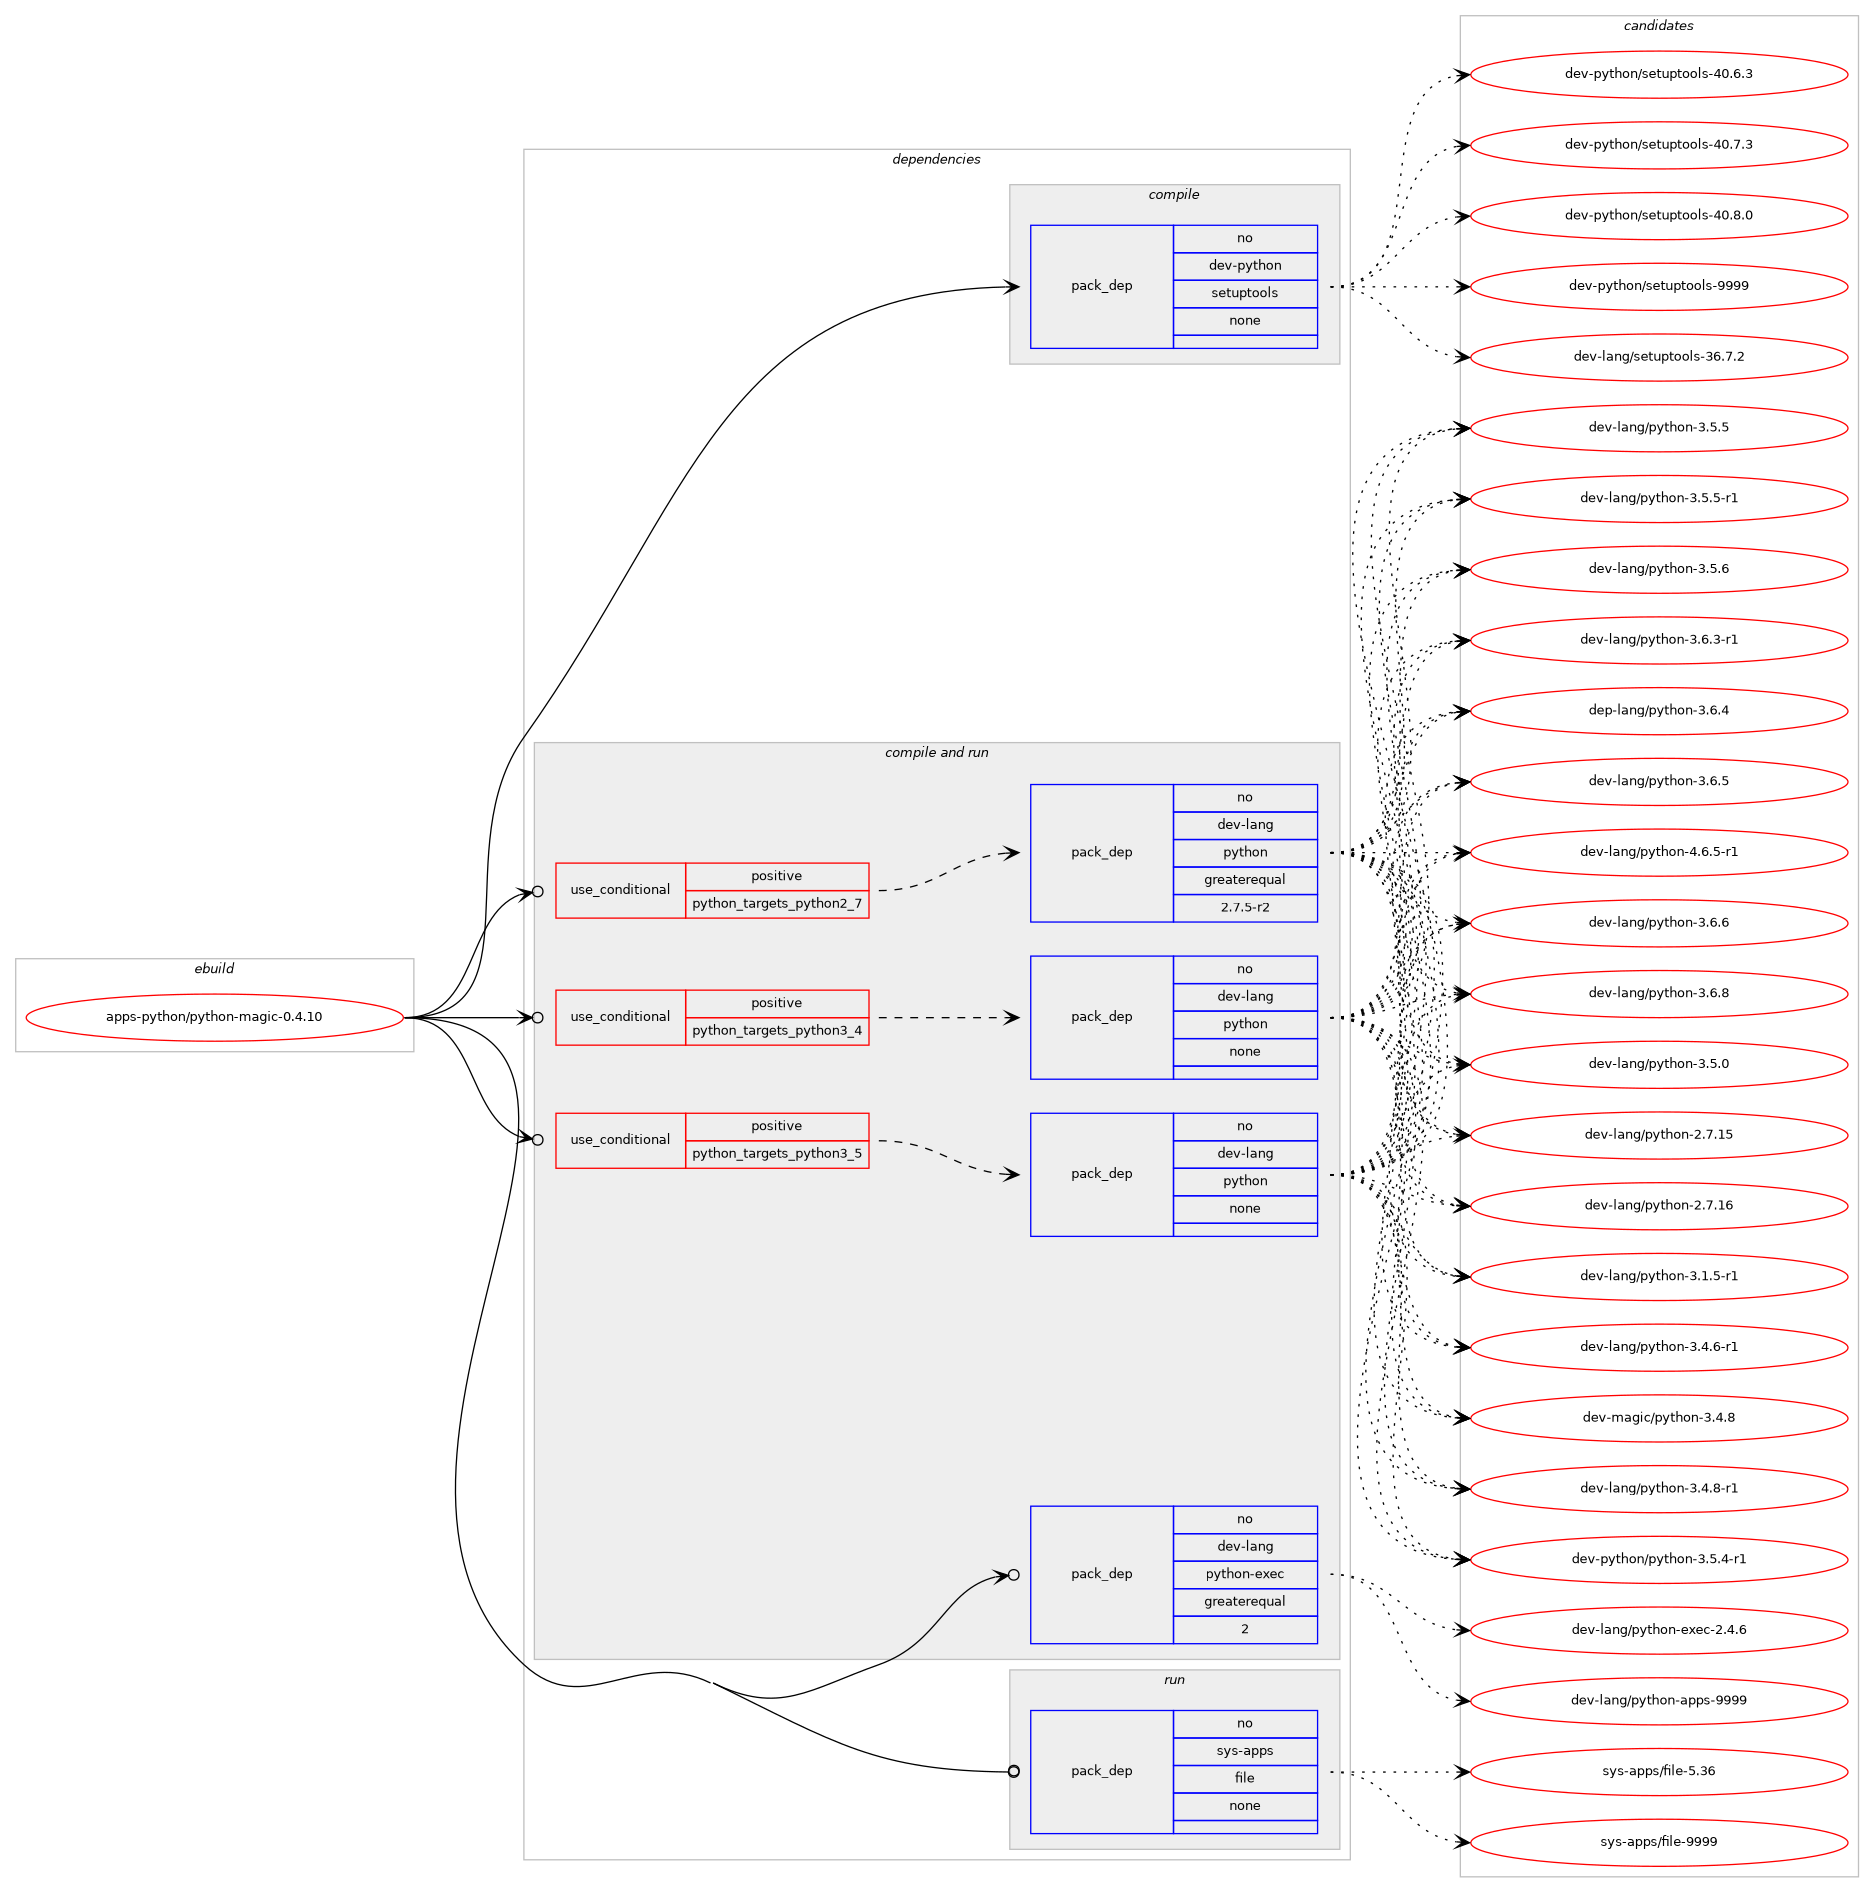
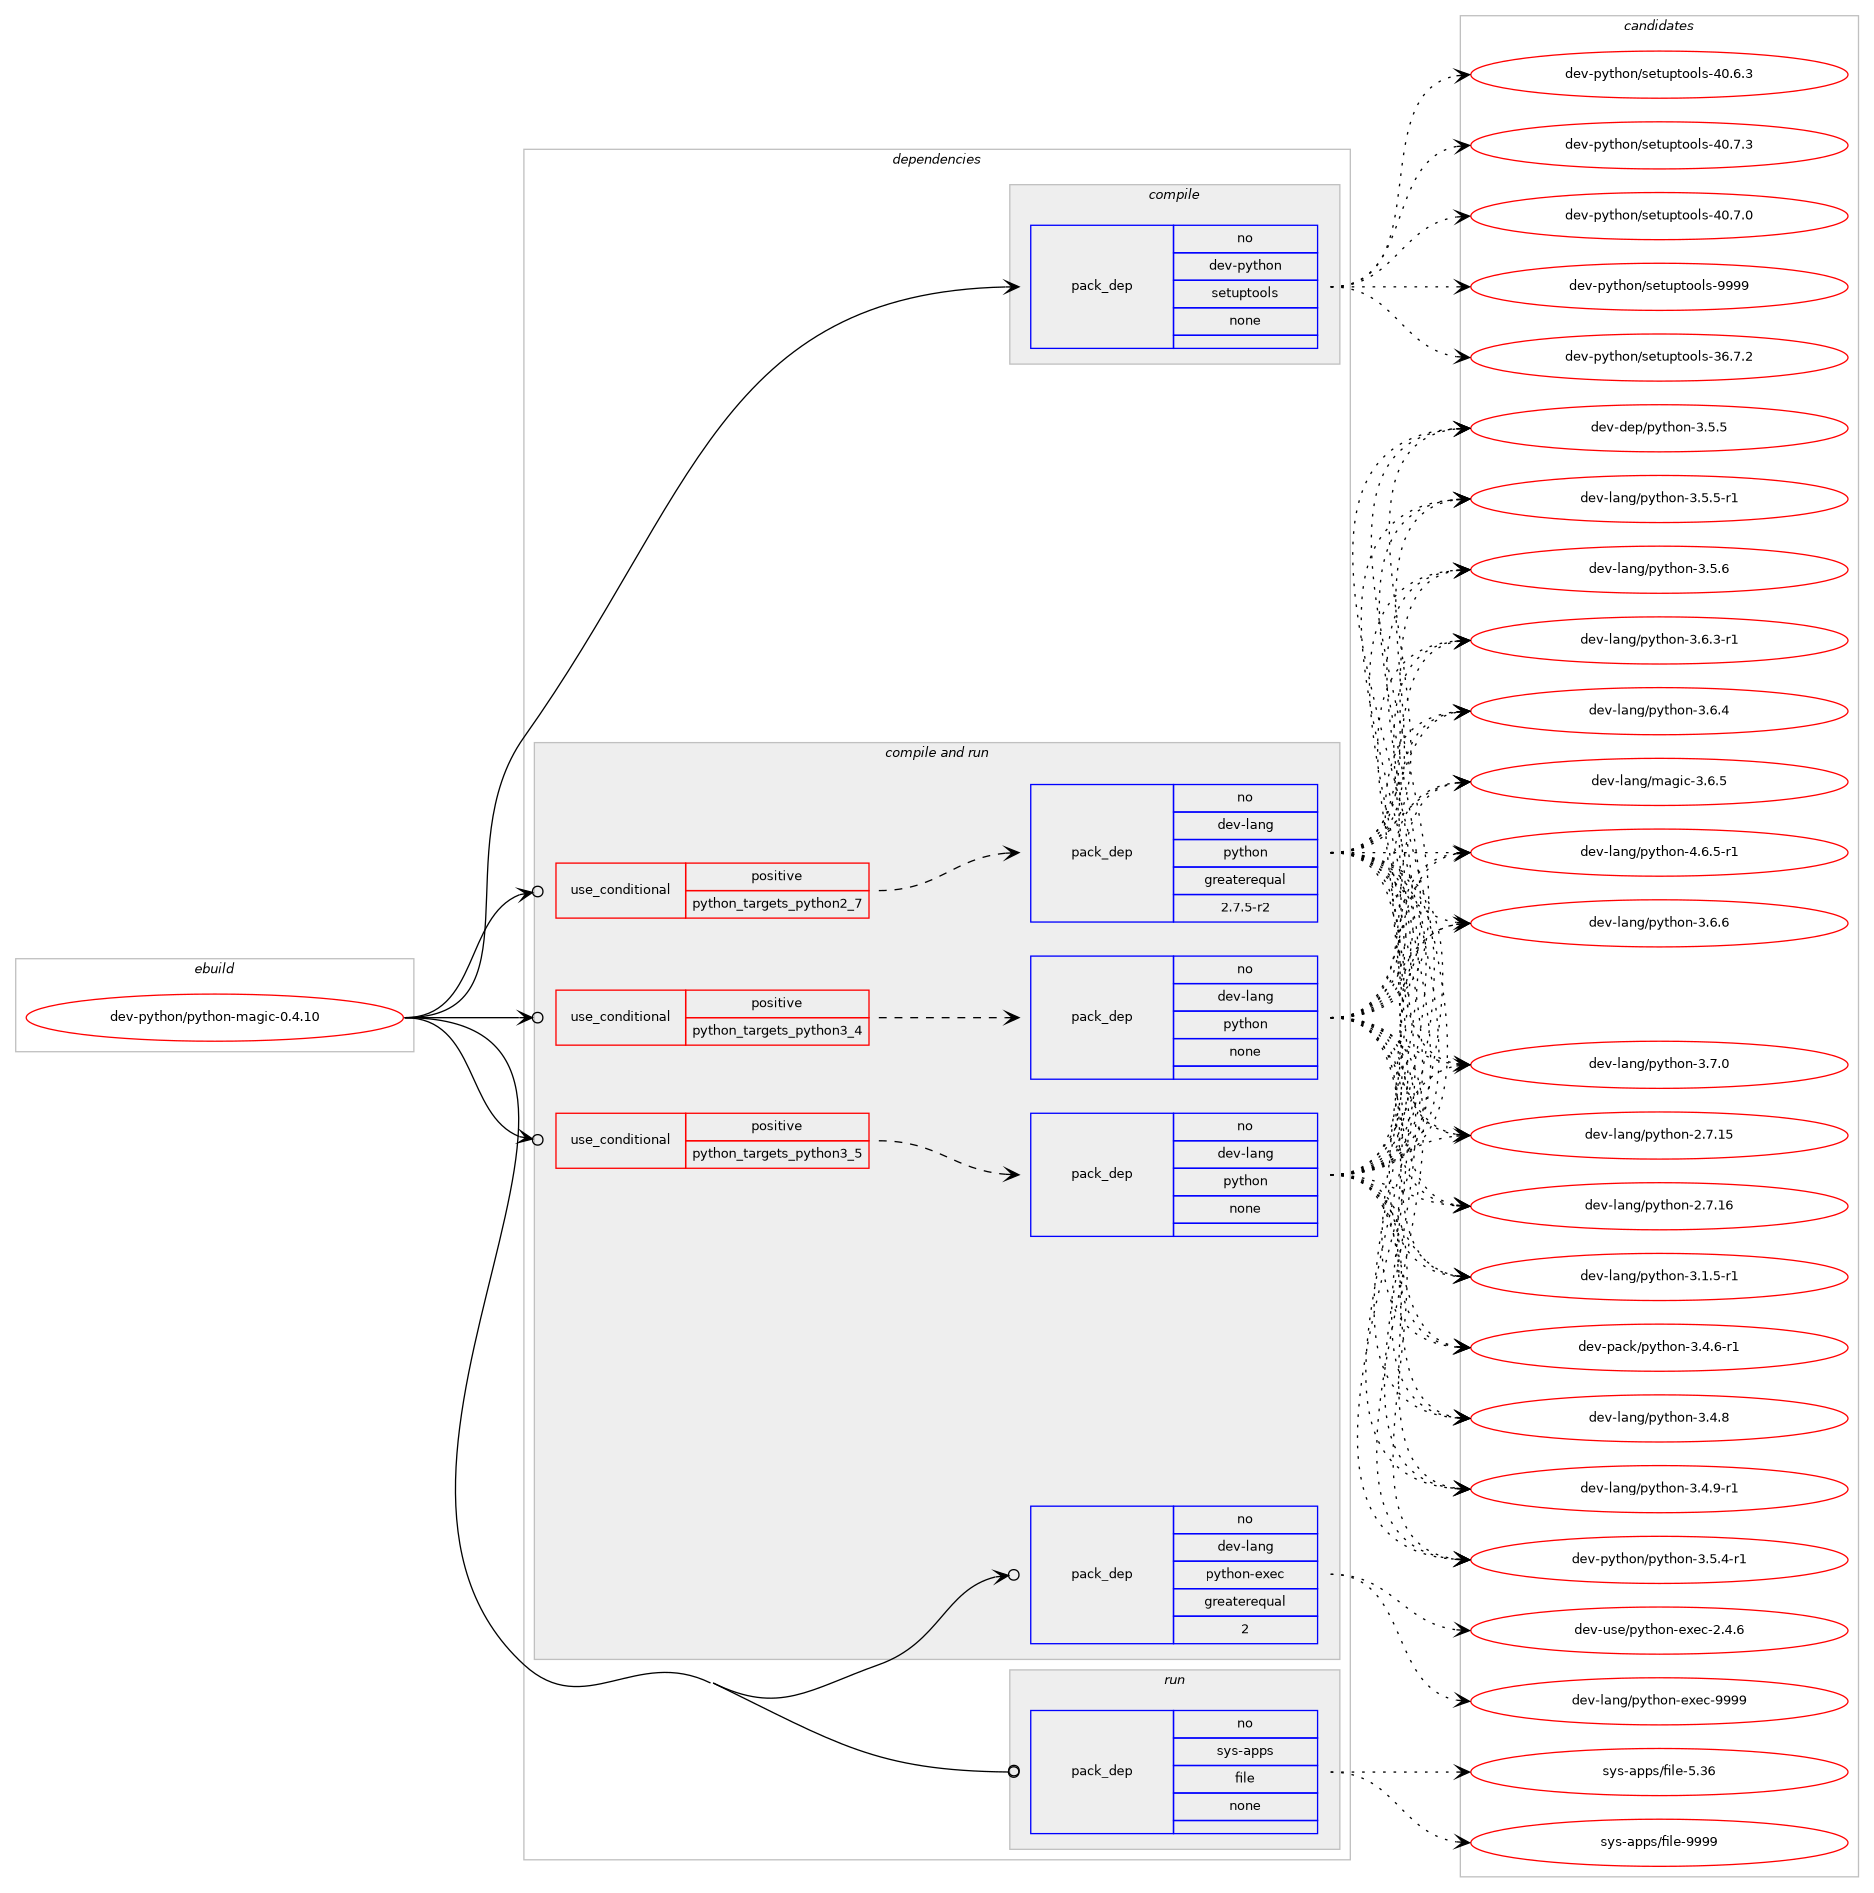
node "dev-python/setuptools-40.8.0": label "dev-python/setuptools-40.8.0" -> "dev-python/setuptools-40.7.0"
node "dev-lang/setuptools-36.7.2": label "dev-lang/setuptools-36.7.2" -> "dev-python/setuptools-36.7.2"
node "dev-lang/python-3.5.5": label "dev-lang/python-3.5.5" -> "dev-dep/python-3.5.5"
node "dep-lang/python-3.6.4": label "dep-lang/python-3.6.4" -> "dev-lang/python-3.6.4"
node "dev-lang/python-3.6.5": label "dev-lang/python-3.6.5" -> "dev-lang/magic-3.6.5"
node "dev-lang/python-3.6.8": removed
node "apps-python/python-magic-0.4.10": label "apps-python/python-magic-0.4.10" -> "dev-python/python-magic-0.4.10"
node "dev-lang/python-3.5.0": label "dev-lang/python-3.5.0" -> "dev-lang/python-3.7.0"
node "dev-lang/python-3.4.6-r1": label "dev-lang/python-3.4.6-r1" -> "dev-pack/python-3.4.6-r1"
node "dev-magic/python-3.4.8": label "dev-magic/python-3.4.8" -> "dev-lang/python-3.4.8"
node "dev-lang/python-3.4.8-r1": label "dev-lang/python-3.4.8-r1" -> "dev-lang/python-3.4.9-r1"
node "dev-lang/python-exec-2.4.6": label "dev-lang/python-exec-2.4.6" -> "dev-use/python-exec-2.4.6"
node "dev-lang/python-apps-9999": label "dev-lang/python-apps-9999" -> "dev-lang/python-exec-9999"
